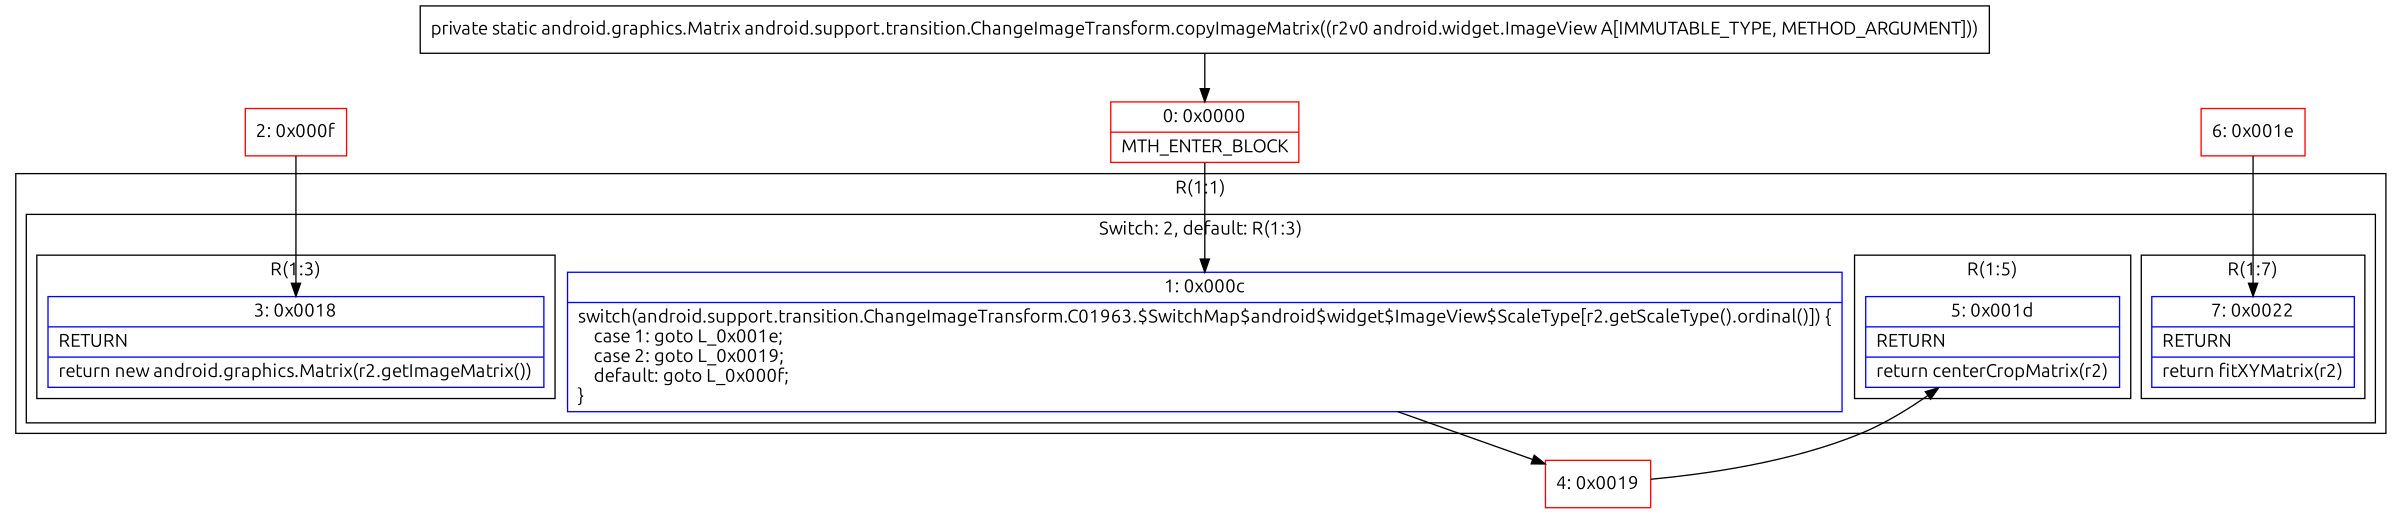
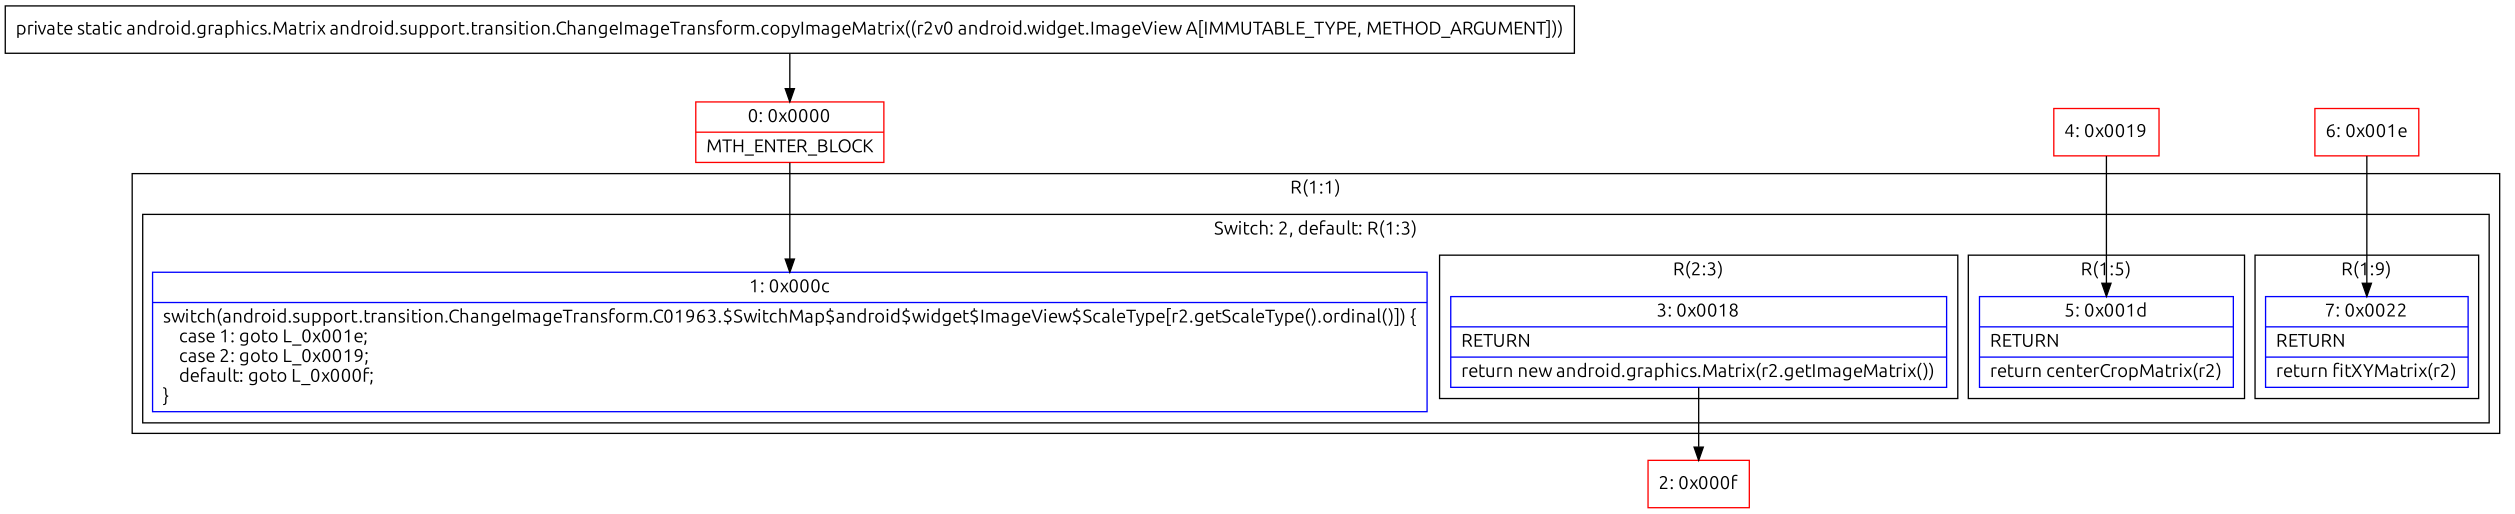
edge "2: 0x000f" -> "3: 0x0018": reversed
cluster "R(1:3)": label "R(1:3)" -> "R(2:3)"
cluster "R(1:7)": label "R(1:7)" -> "R(1:9)"
edge "1: 0x000c" -> "4: 0x0019": removed
